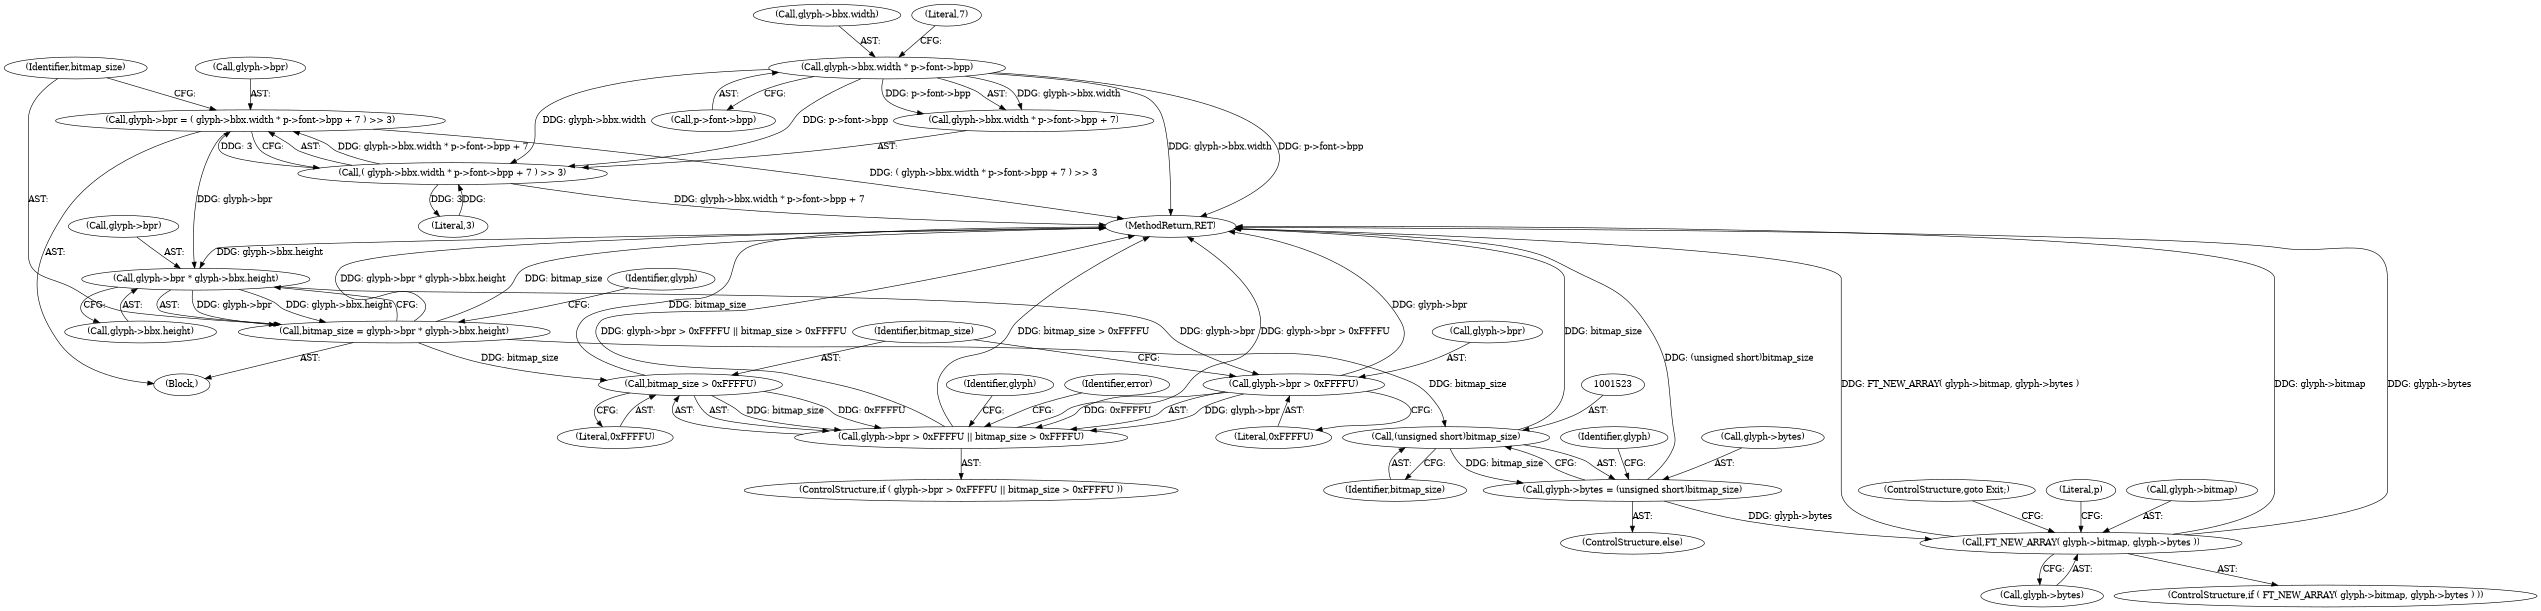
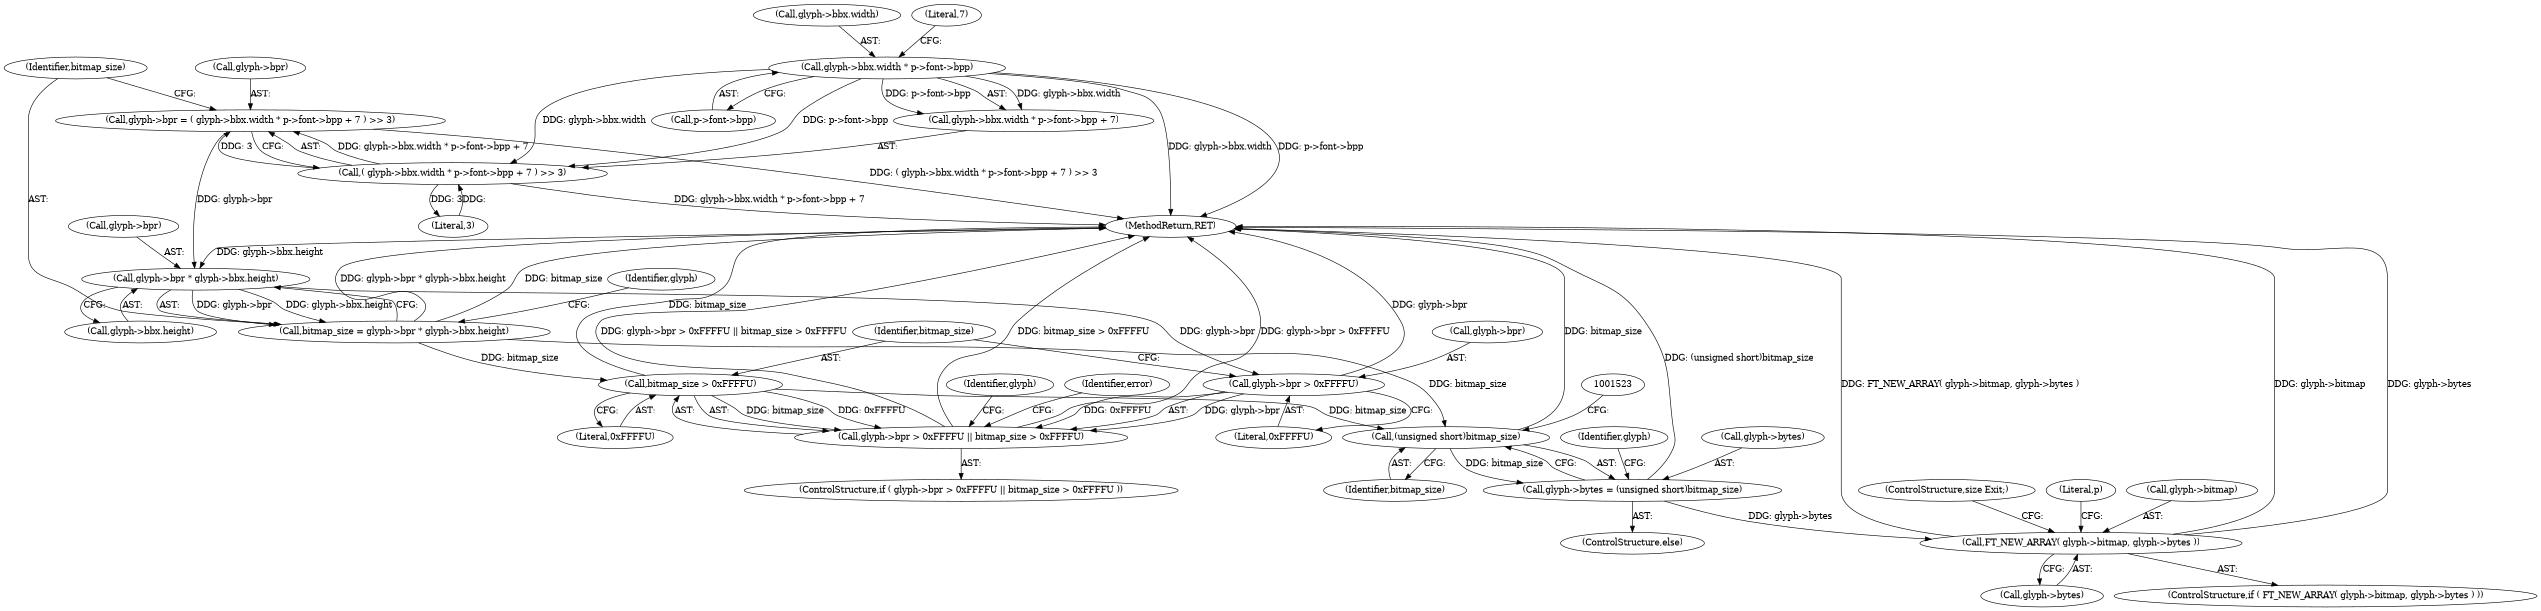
node "(Block,)": removed
edge "(Call,bitmap_size > 0xFFFFU)" -> "(Call,(unsigned short)bitmap_size)": added, label "DDG: bitmap_size"
edge "1001523" -> "(Call,(unsigned short)bitmap_size)": label "AST: " -> "CFG: "
node "(ControlStructure,goto Exit;)": label "(ControlStructure,goto Exit;)" -> "(ControlStructure,size Exit;)"
